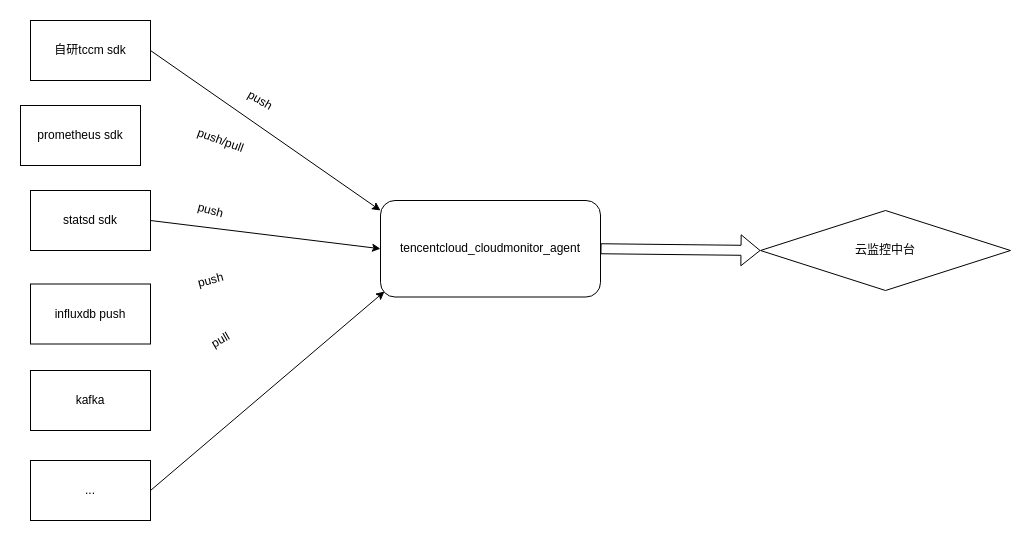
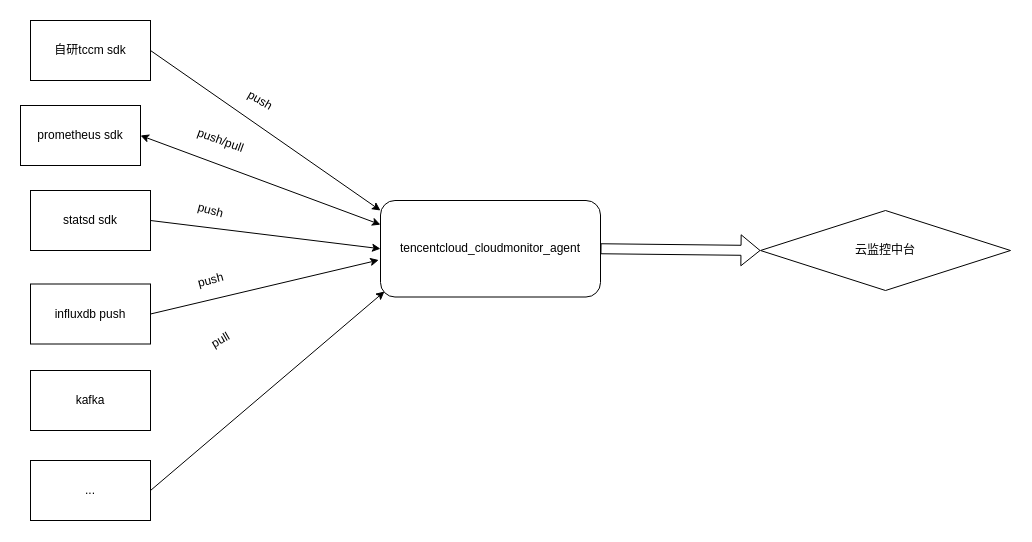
edge "prometheus sdk" -- "tencentcloud_cloudmonitor_agent": added
edge "influxdb push" -> "tencentcloud_cloudmonitor_agent": added
